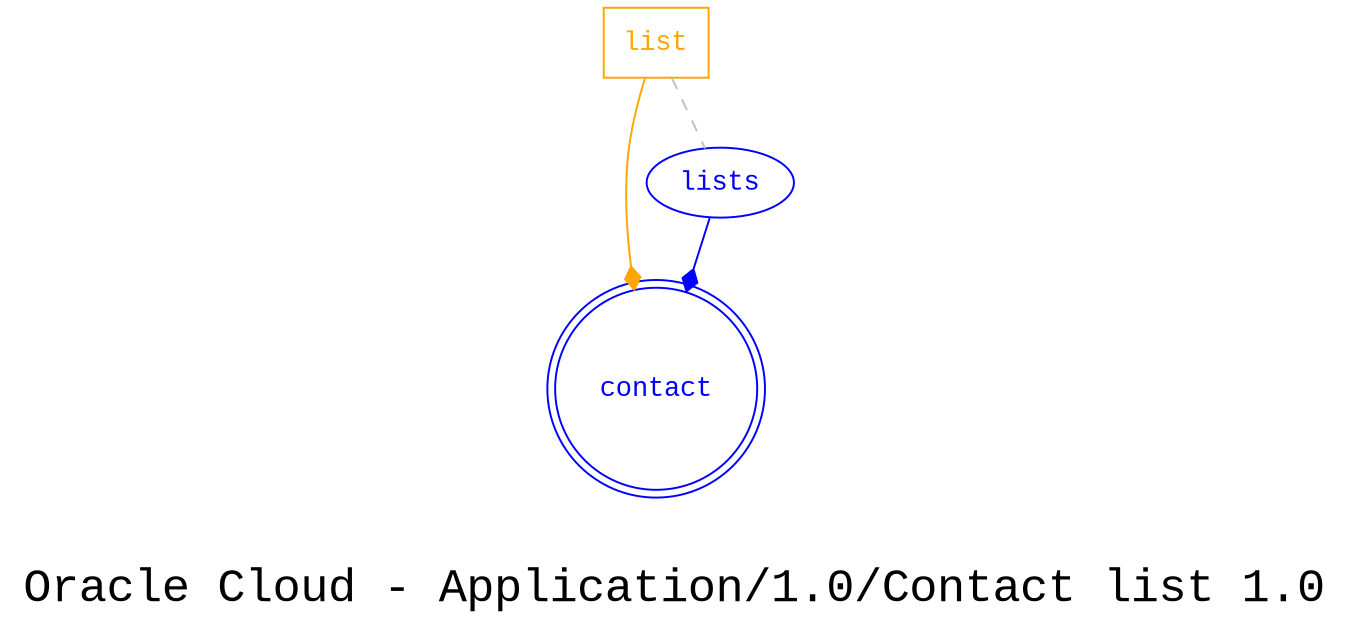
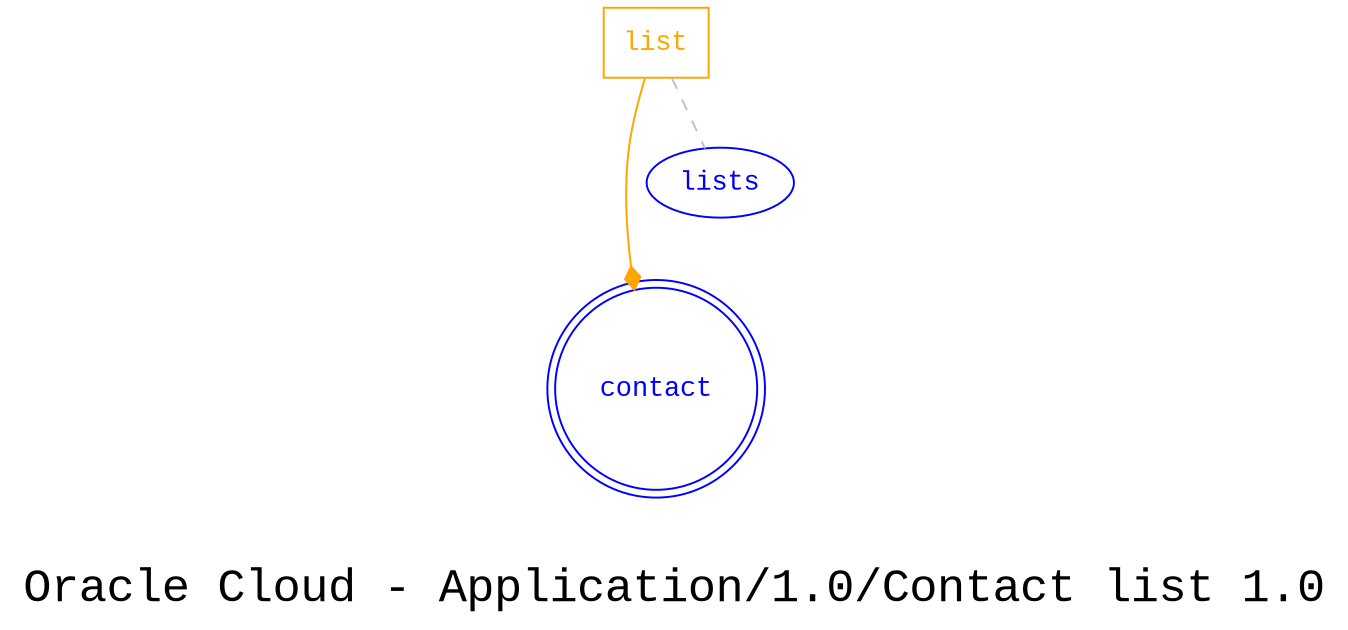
edge "lists" -> "contact": removed
